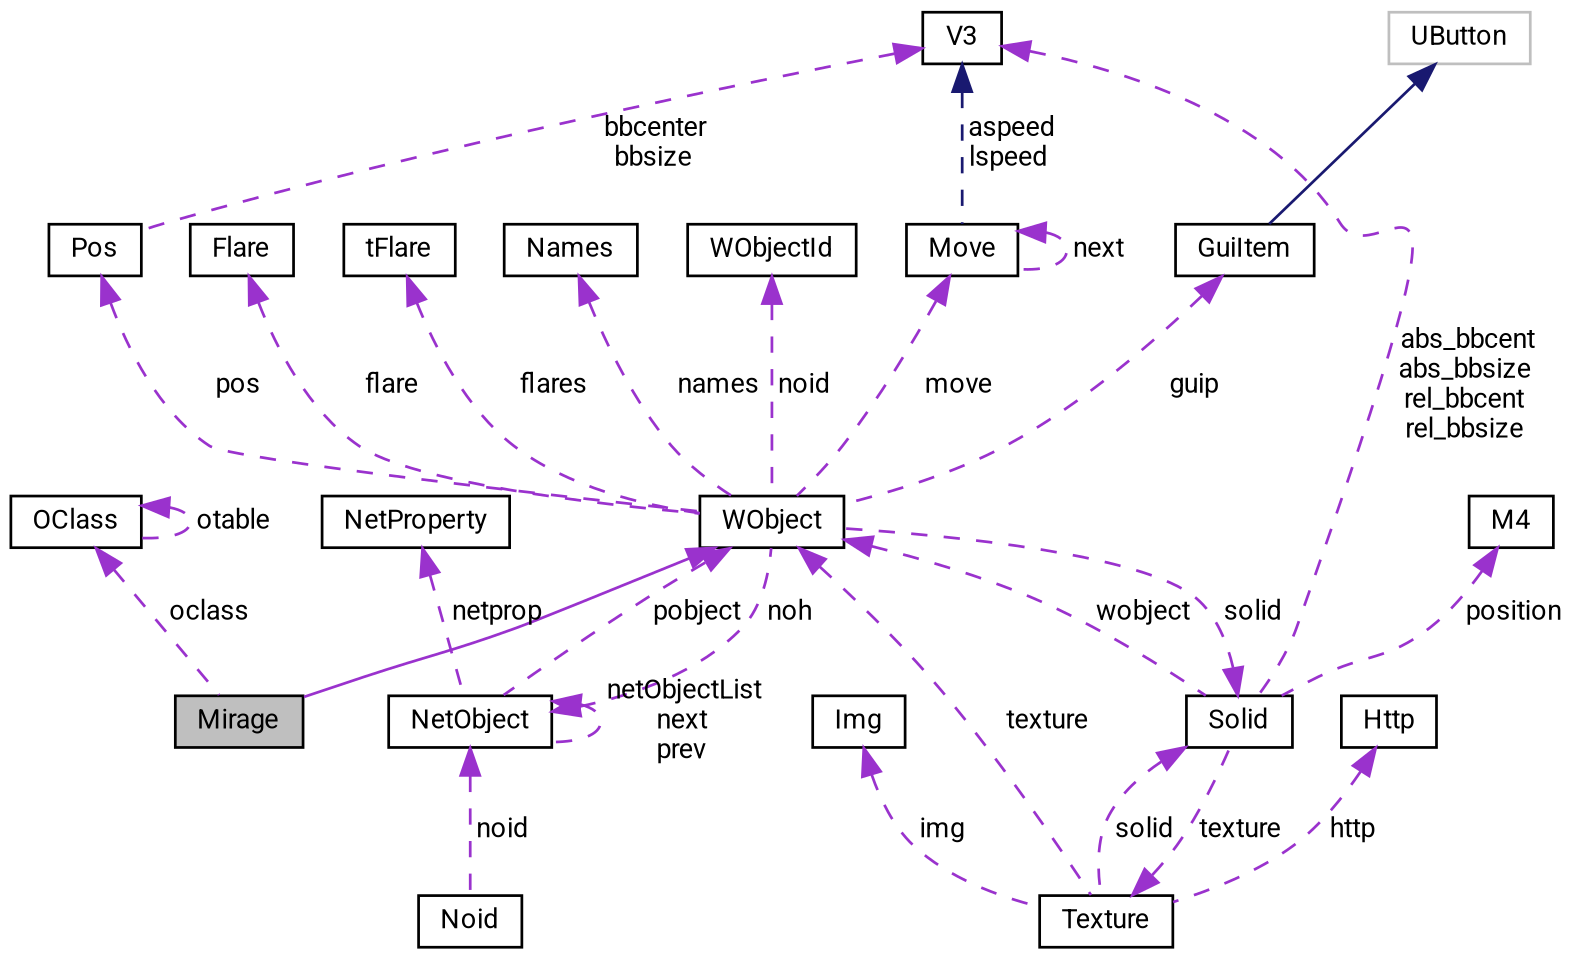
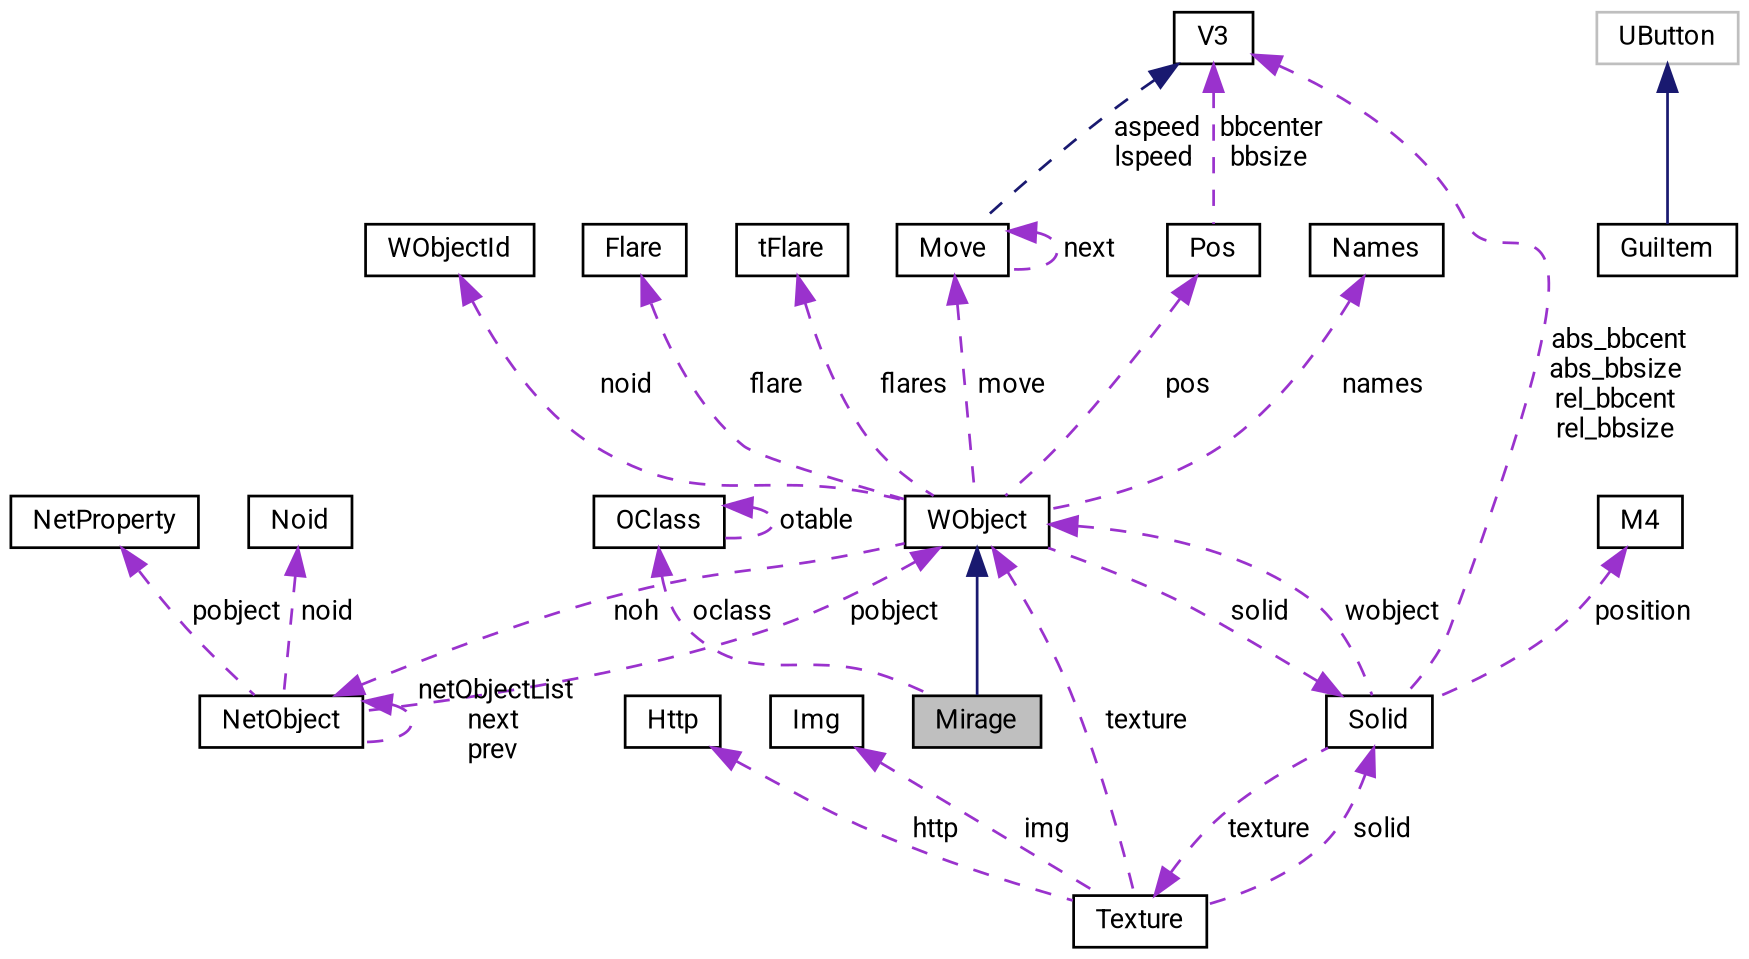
edge "WObject" -> "GuiItem": removed, label "guip"
edge "NetObject" -> "NetProperty": label " netprop" -> " pobject"
edge "Mirage" -> "WObject": color darkorchid3 -> midnightblue
edge "Noid" -> "NetObject": reversed
